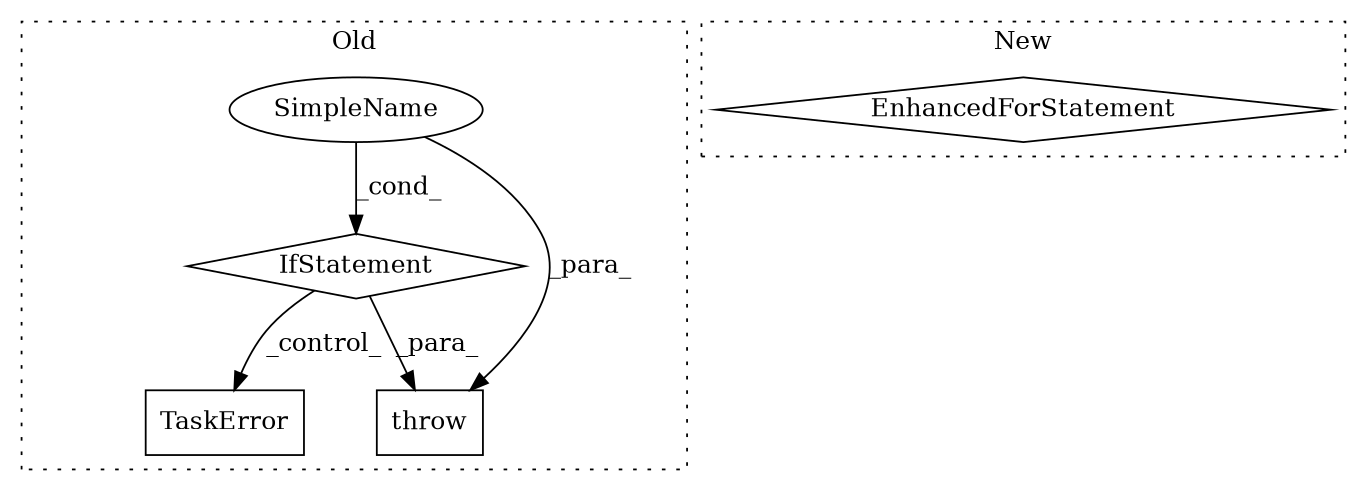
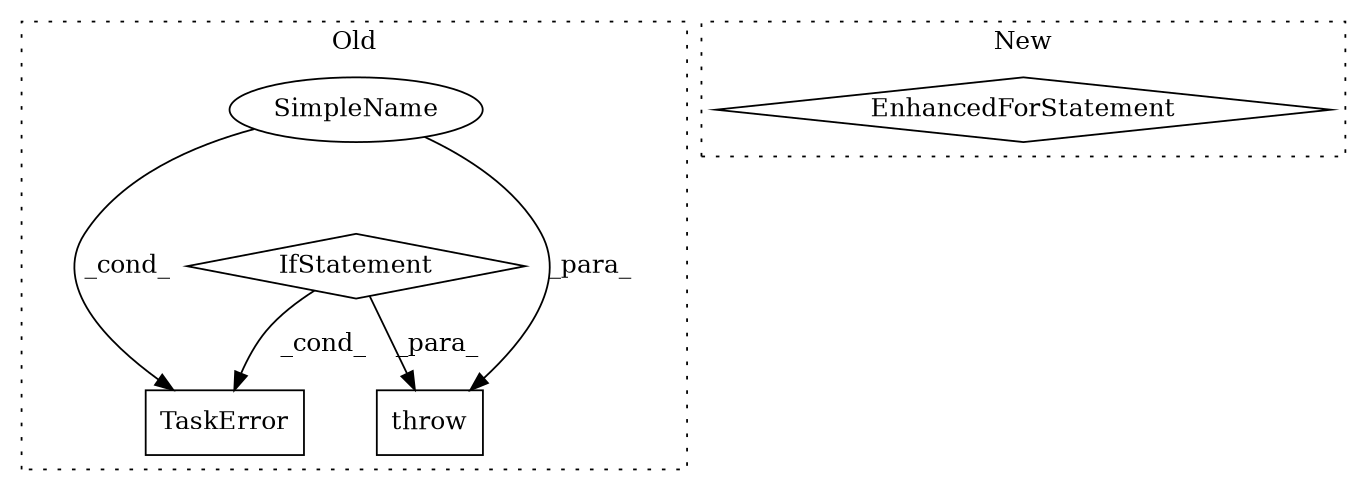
edge "SimpleName" -> "IfStatement": now "SimpleName" -> "TaskError"
edge "IfStatement" -> "TaskError": label "_control_" -> "_cond_"
